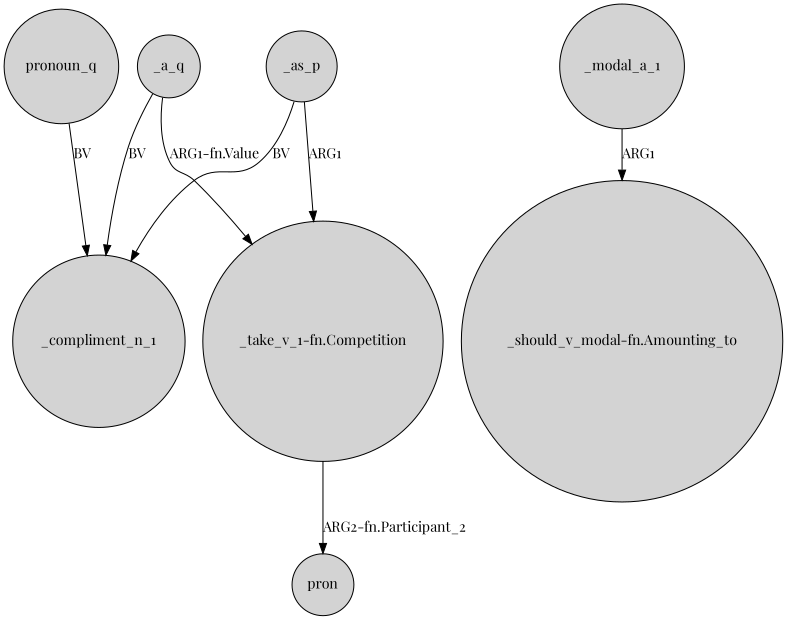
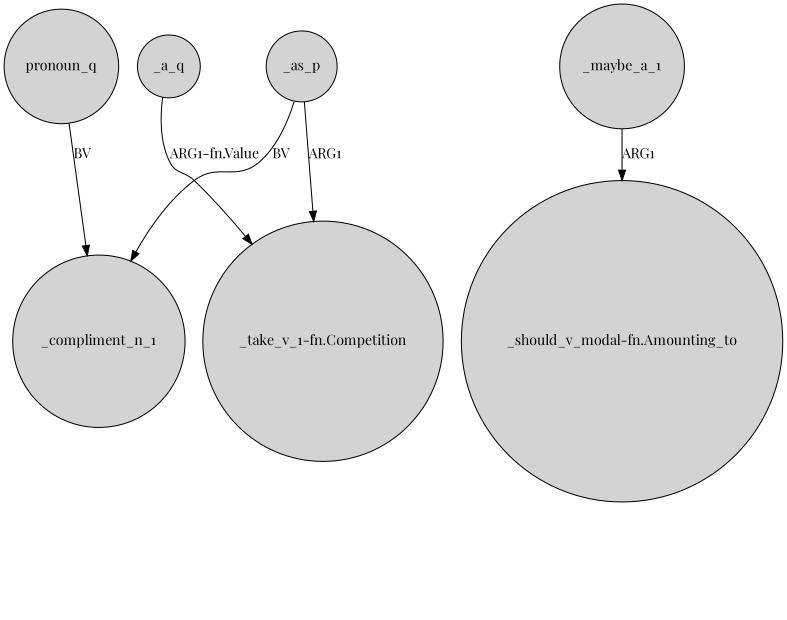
node "_modal_a_1": label "_modal_a_1" -> "_maybe_a_1"
edge "_a_q" -> "_compliment_n_1": removed, label "BV"
node "pron": removed
